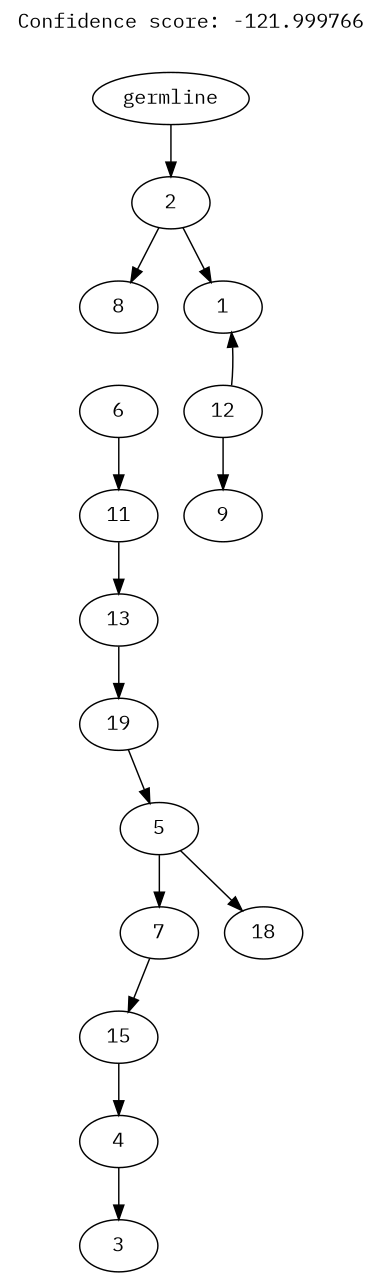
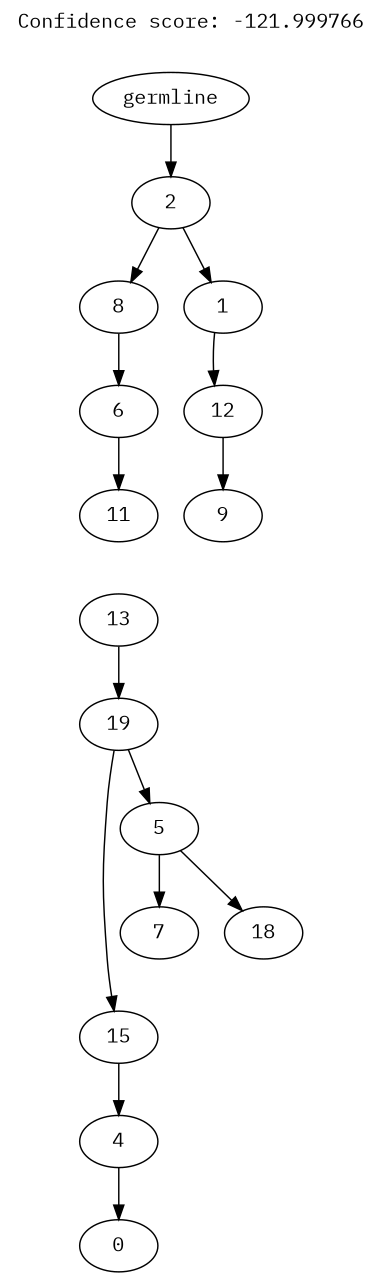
edge "8" -> "6": added
edge "12" -> "1": reversed
edge "11" -> "13": removed
edge "7" -> "15": now "19" -> "15"
node "3": label "3" -> "0"
